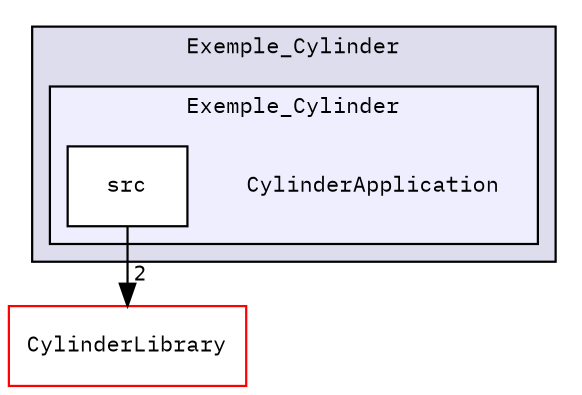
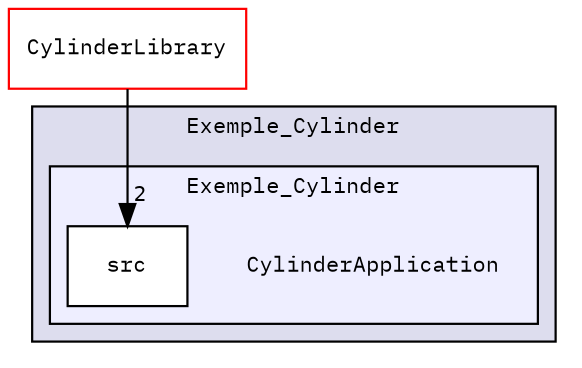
edge "src" -> "CylinderLibrary": reversed
